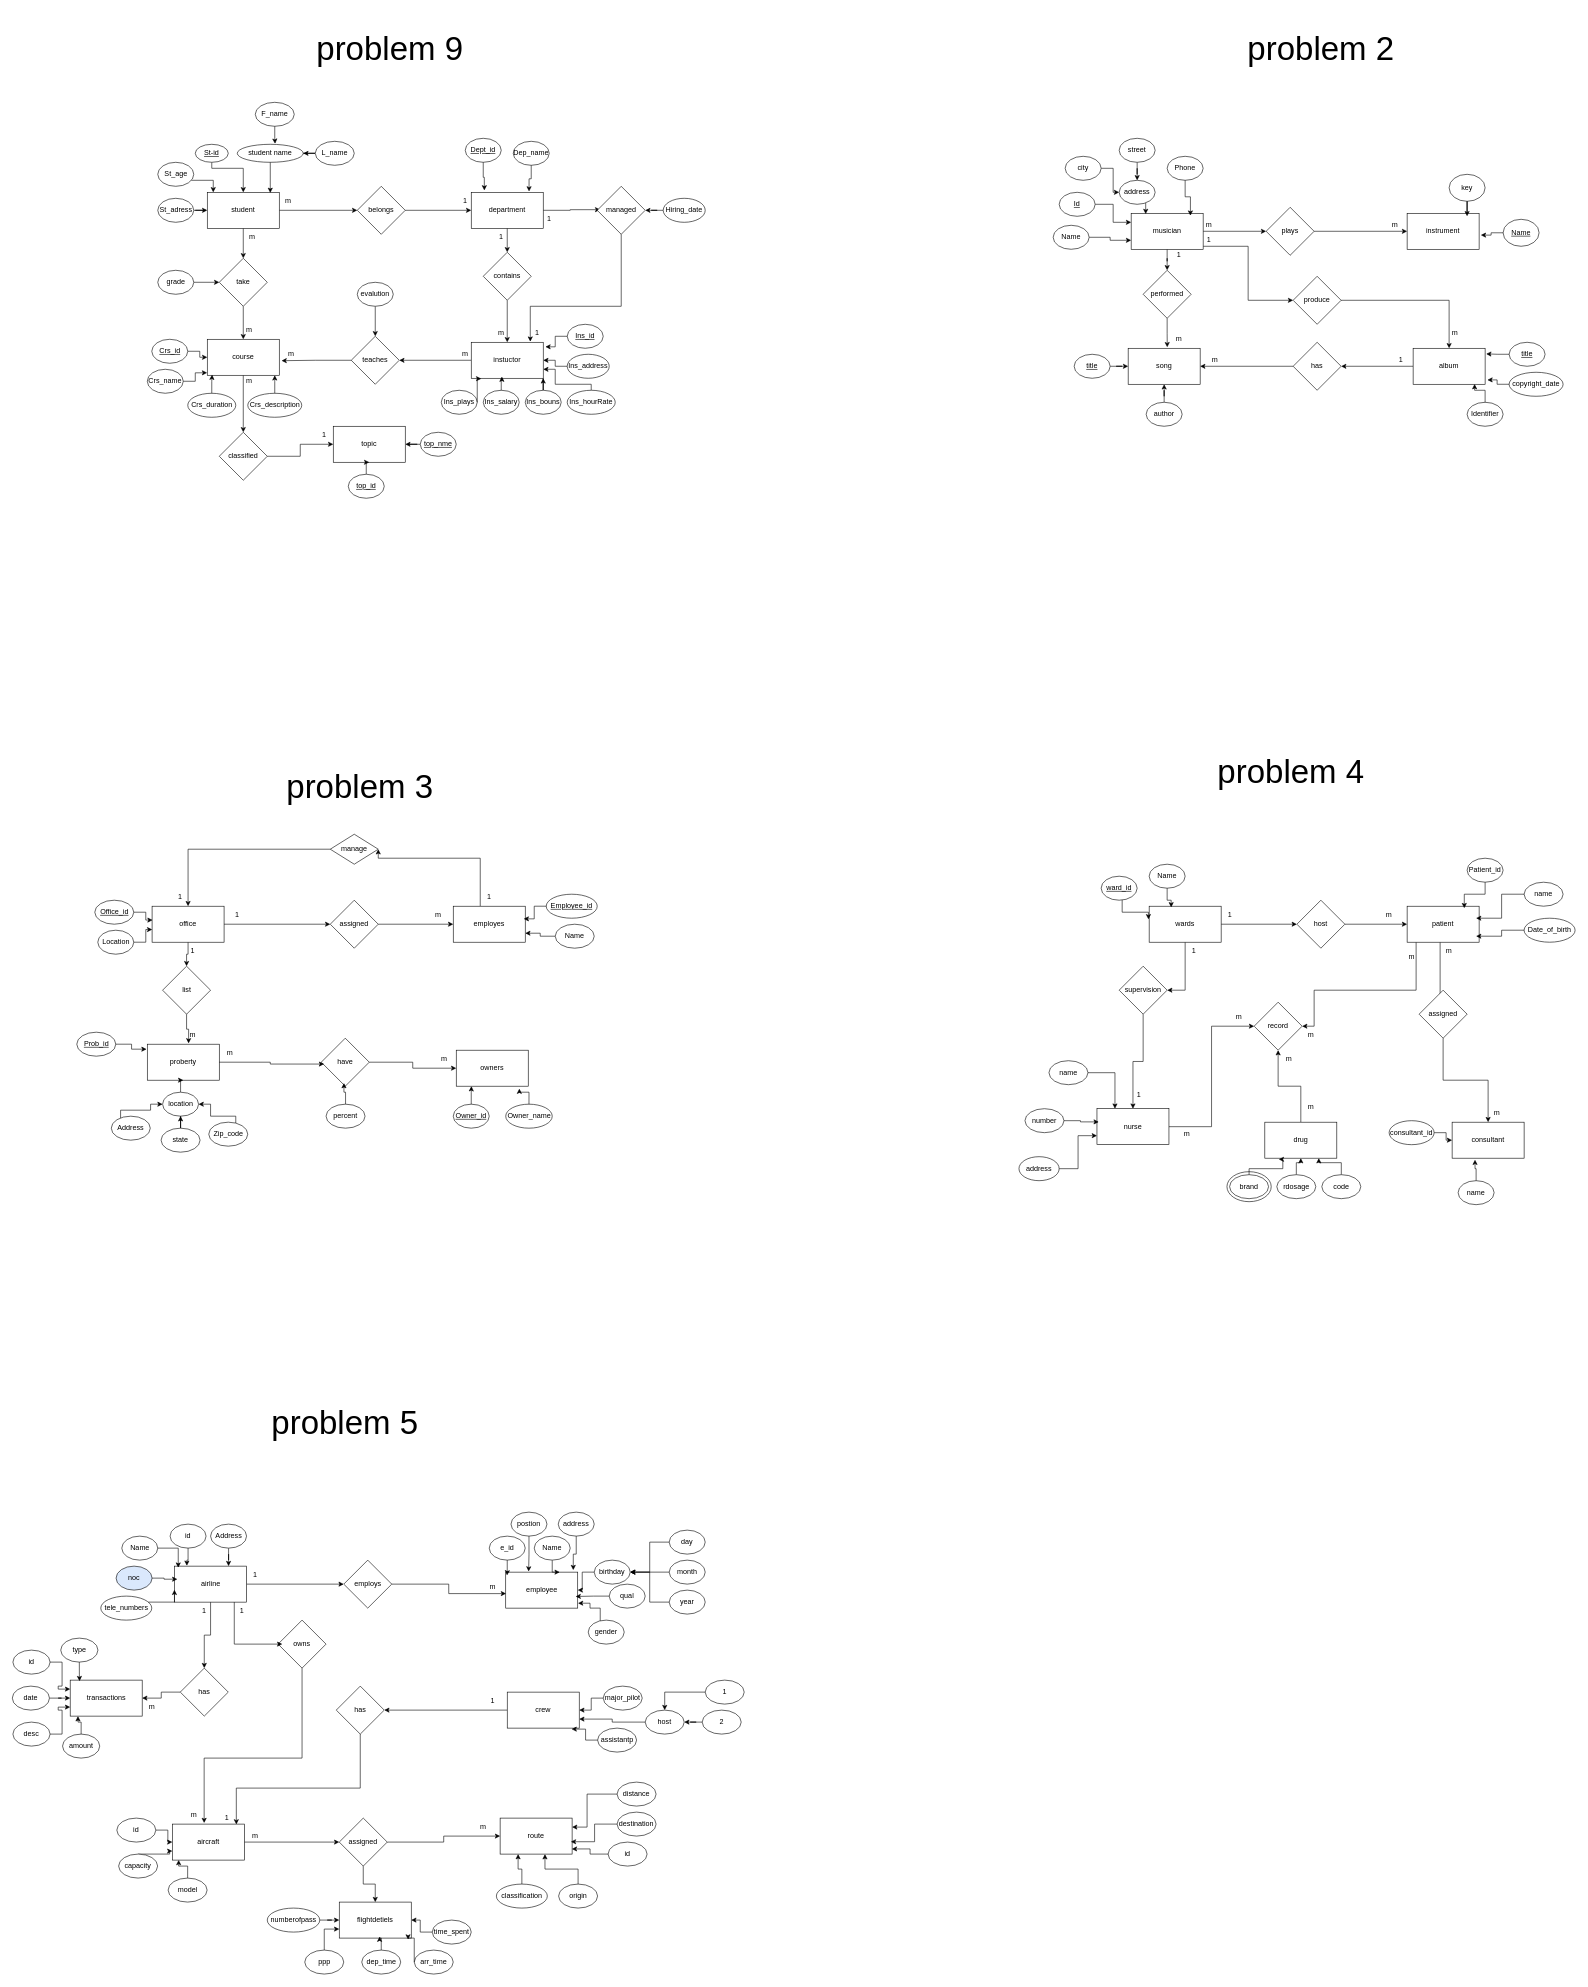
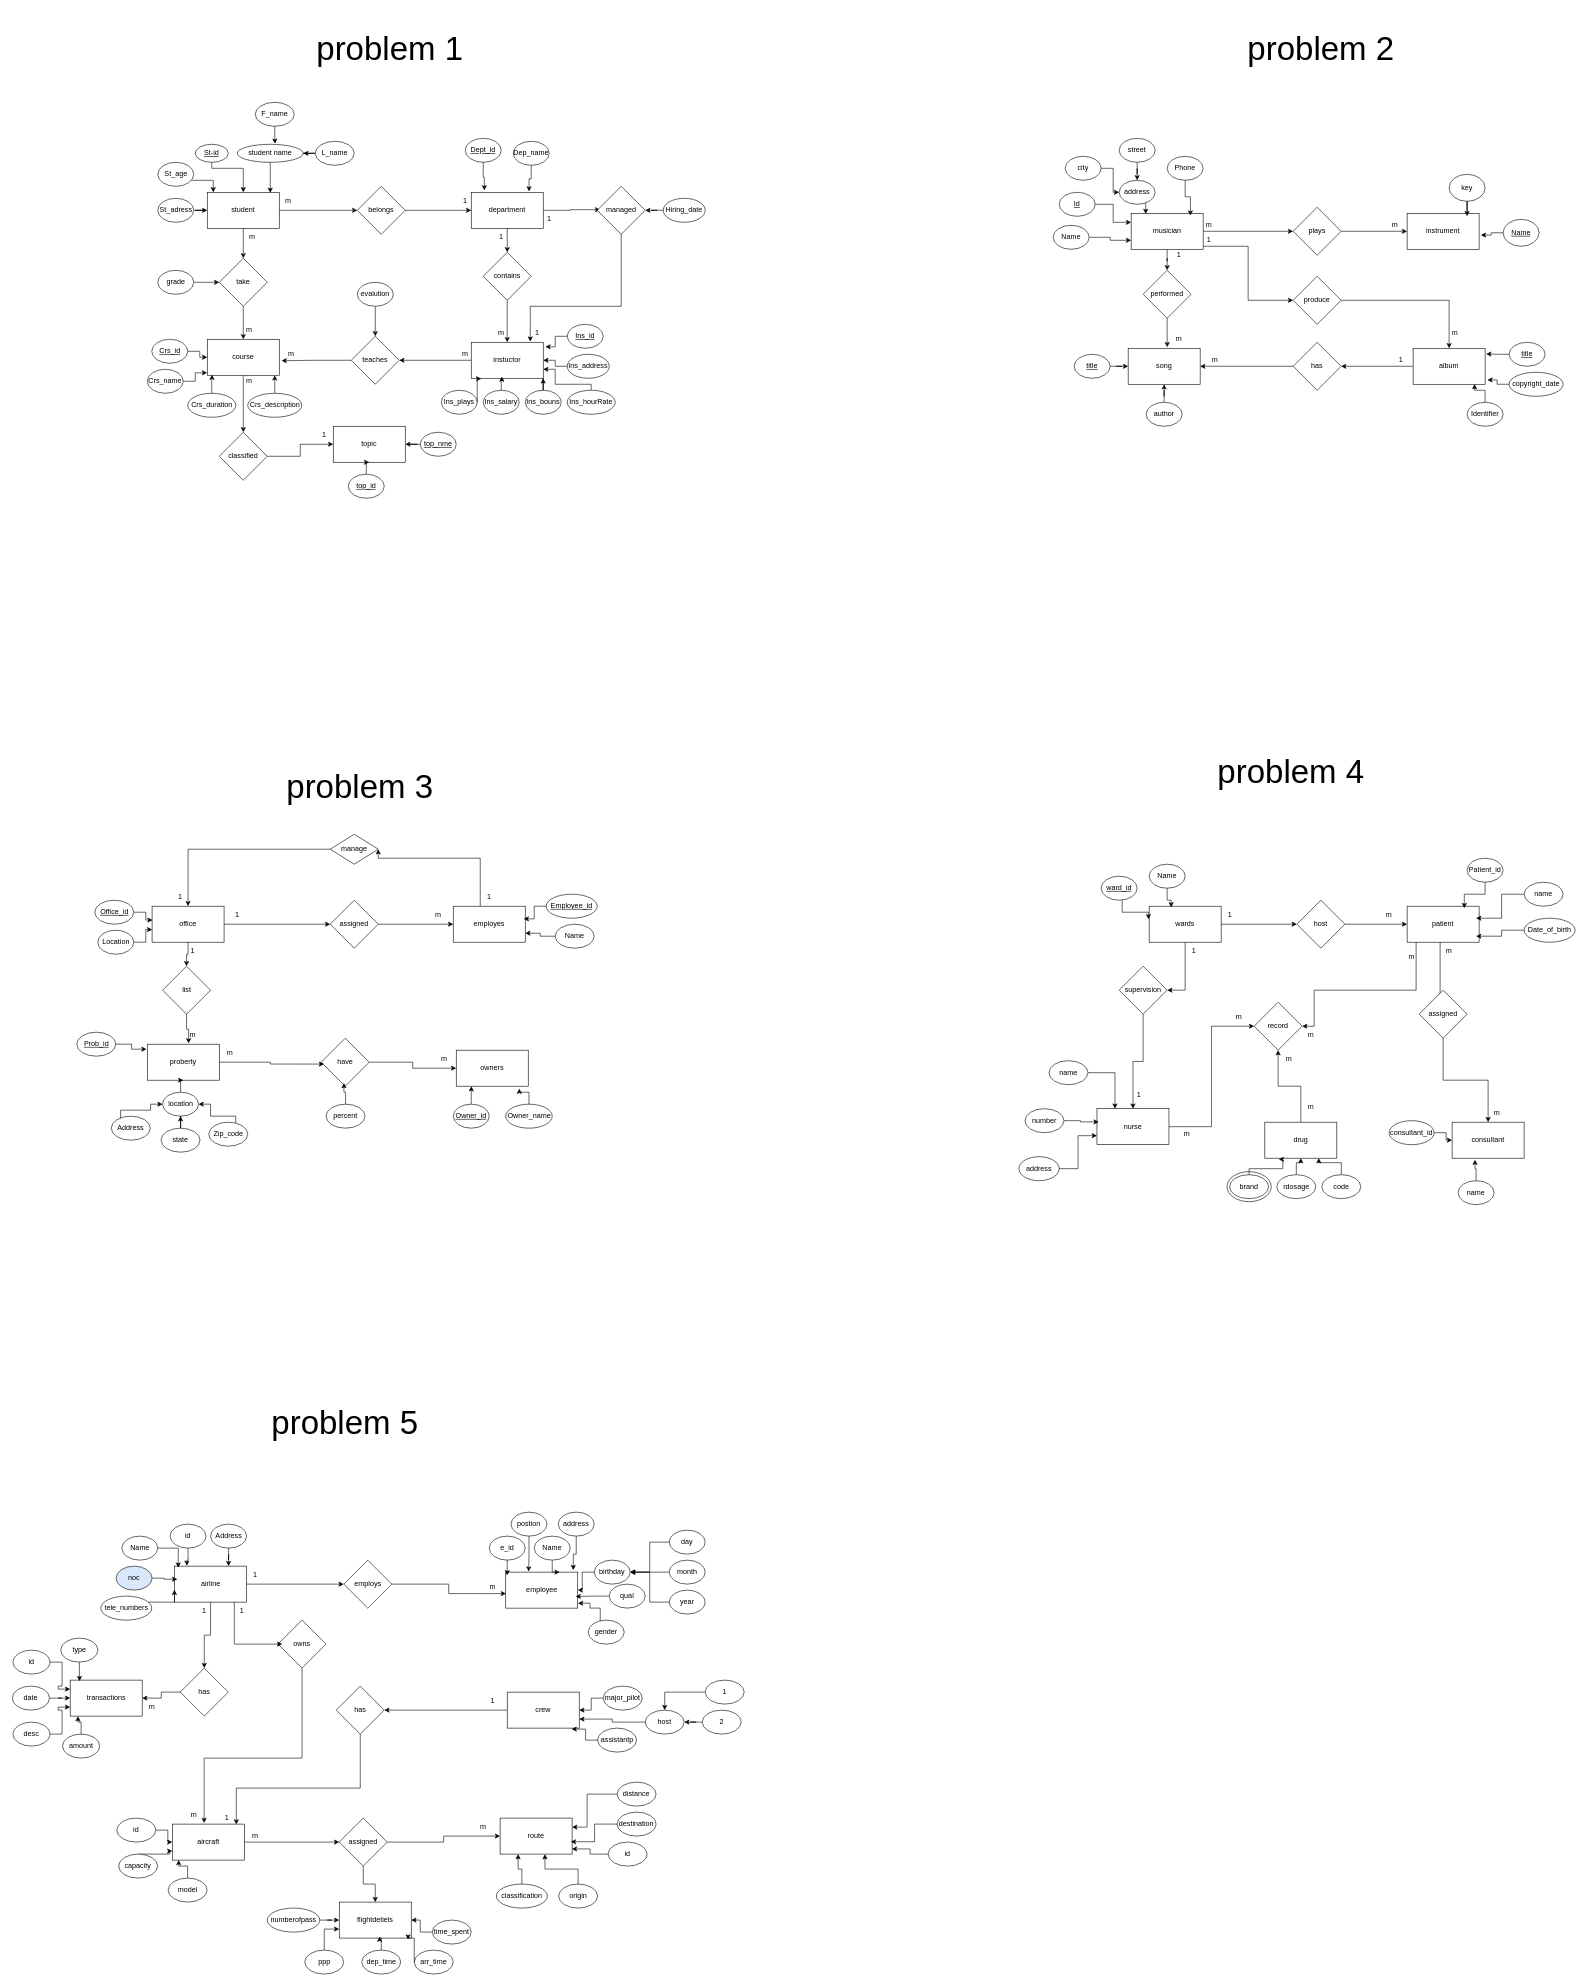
node "problem 9": label "problem 9" -> "problem 1"
node "plays": moved (1290, 231) -> (1317, 231)
